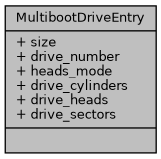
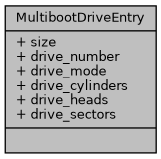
node "MultibootDriveEntry": text "+ heads_mode" -> "+ drive_mode"
